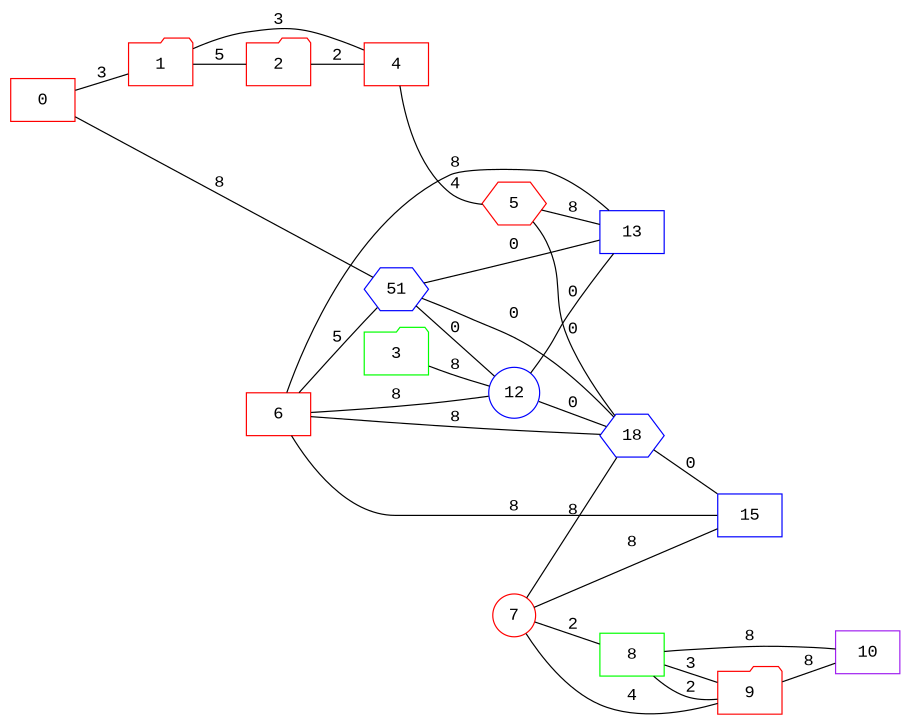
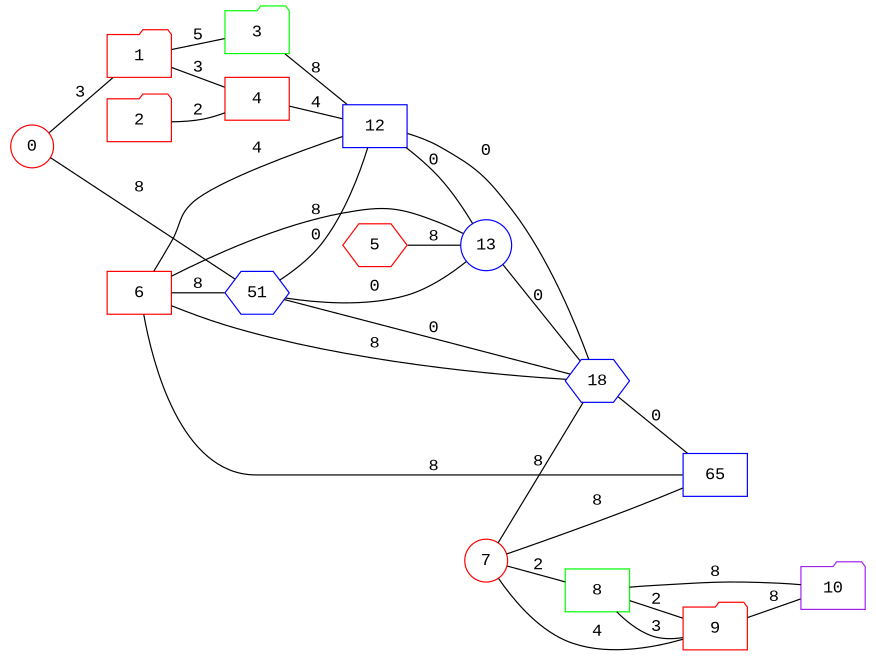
edge "1" -- "2": now "1" -- "3"
node "0": shape box -> circle
edge "4" -- "5": now "4" -- "12"
node "13": shape box -> circle
edge "5" -- "18": now "13" -- "18"
edge "51" -- "6": label "5" -> "8"
node "12": shape circle -> box
edge "12" -- "6": label "8" -> "4"
node "15": label "15" -> "65"
node "10": shape box -> folder
